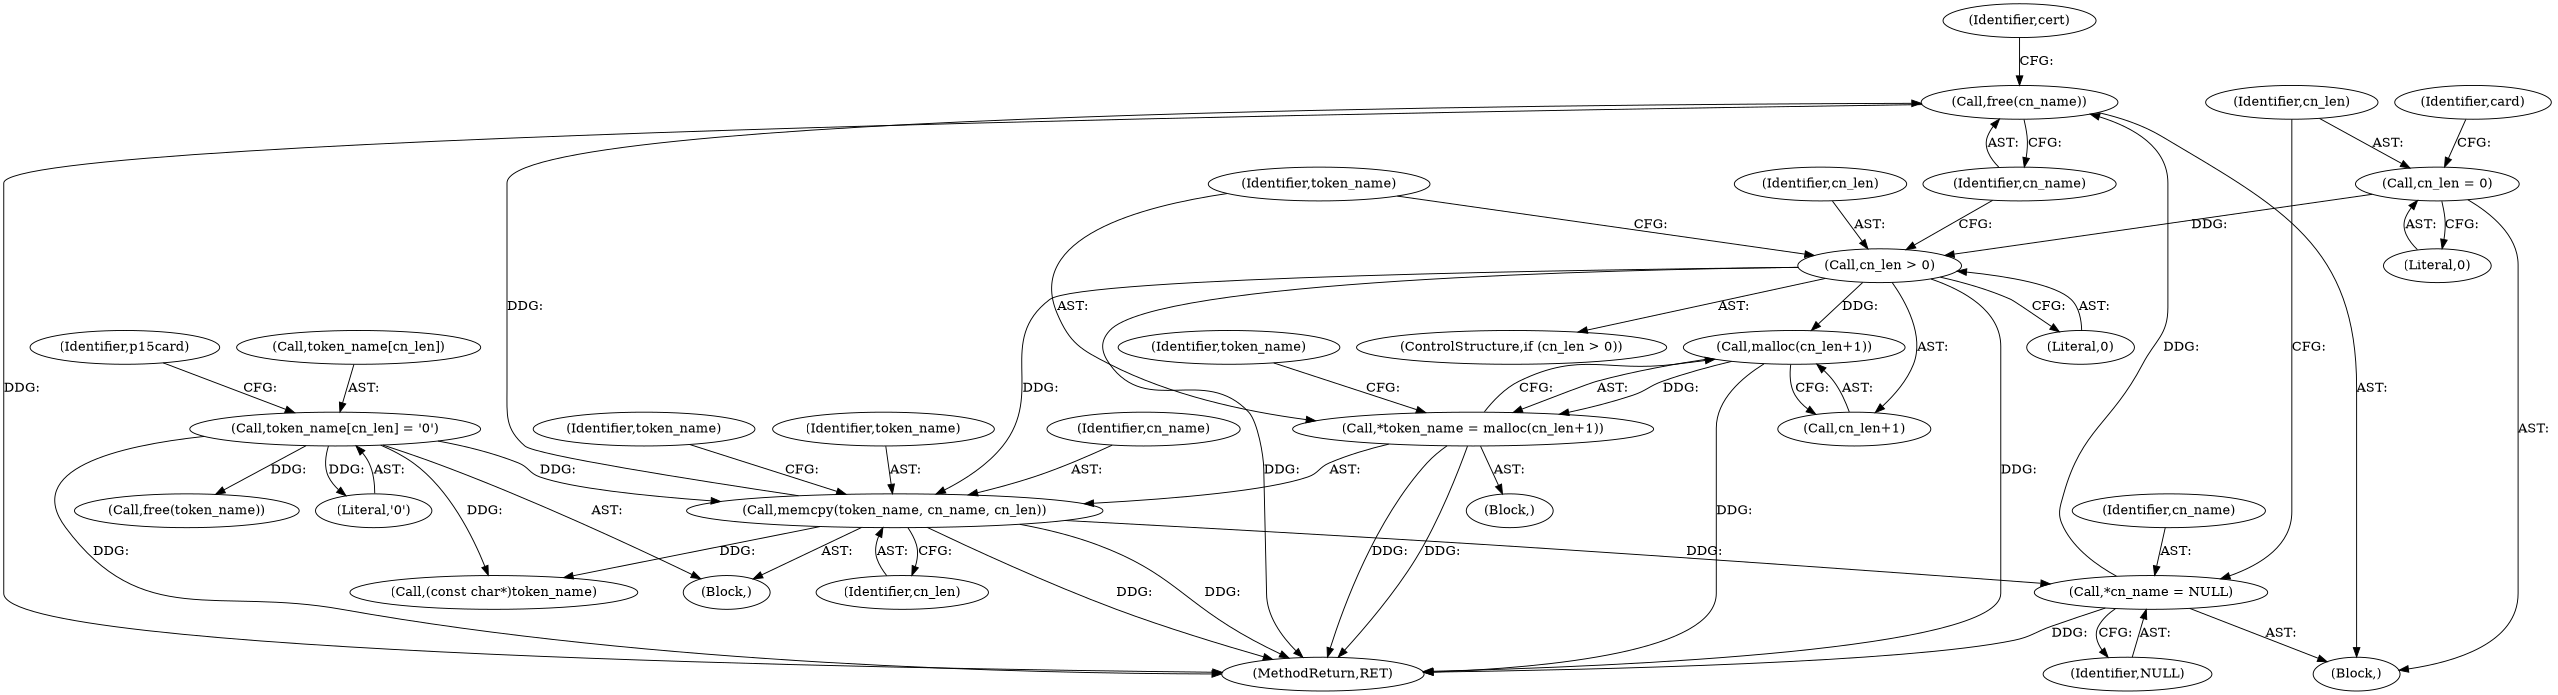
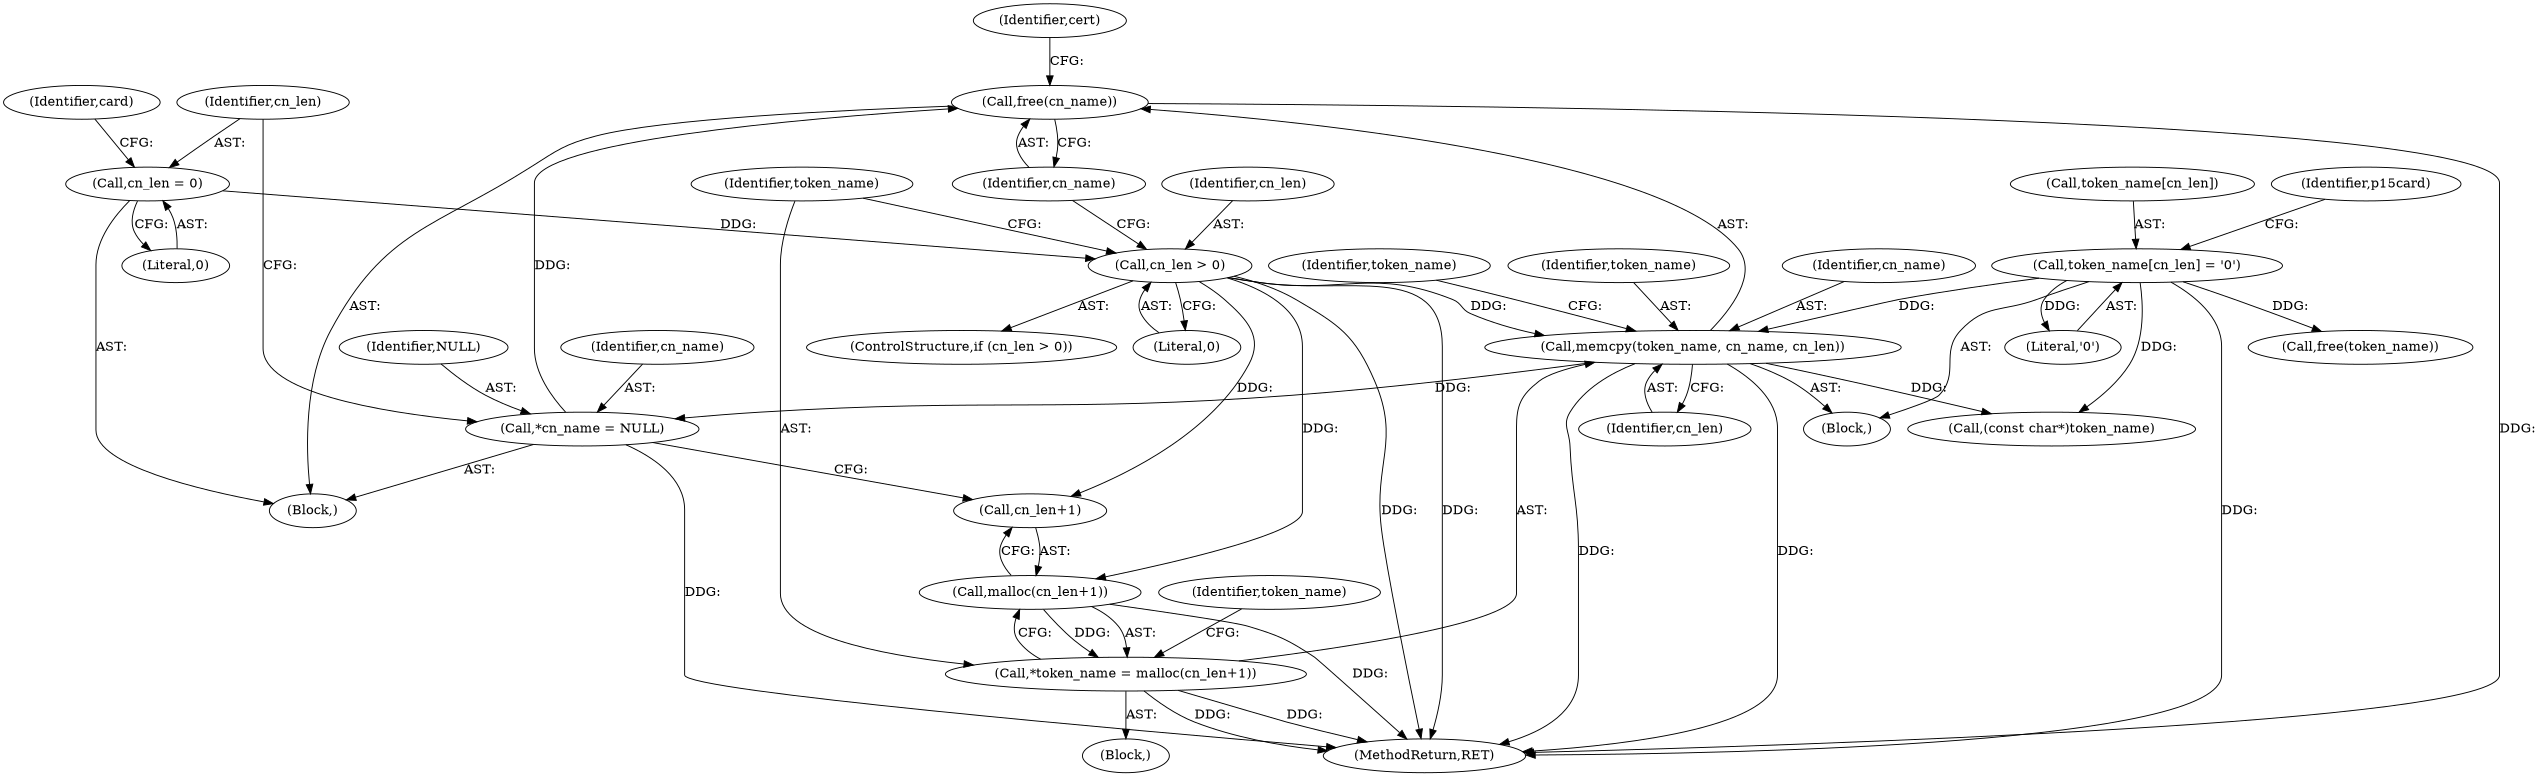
edge "(Call,memcpy(token_name, cn_name, cn_len))" -> "(Call,free(cn_name))": label "DDG: " -> "AST: "
edge "(Call,cn_len > 0)" -> "(Call,cn_len+1)": label "AST: " -> "DDG: "
edge "(Call,*cn_name = NULL)" -> "(Identifier,NULL)": now "(Call,*cn_name = NULL)" -> "(Call,cn_len+1)"
